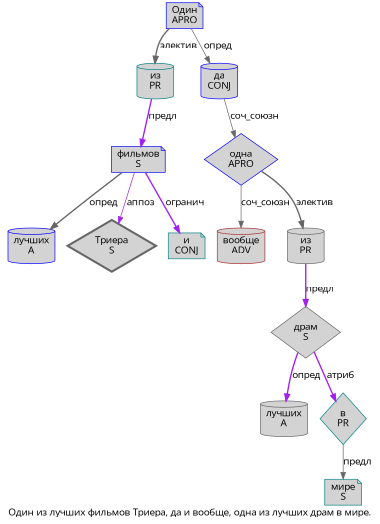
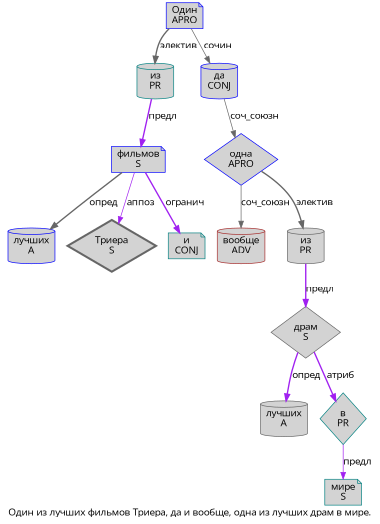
edge "Один APRO" -> "да CONJ": label "опред" -> "сочин"
edge "в PR" -> "мире S": color gray40 -> purple
